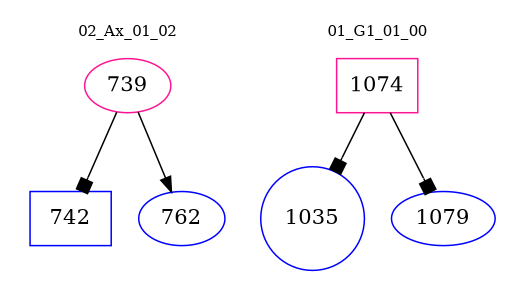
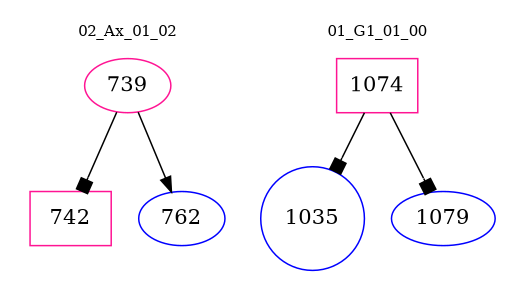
node "742": color blue -> deeppink
